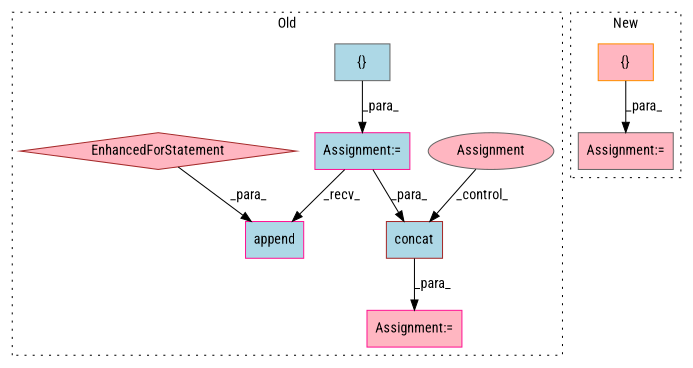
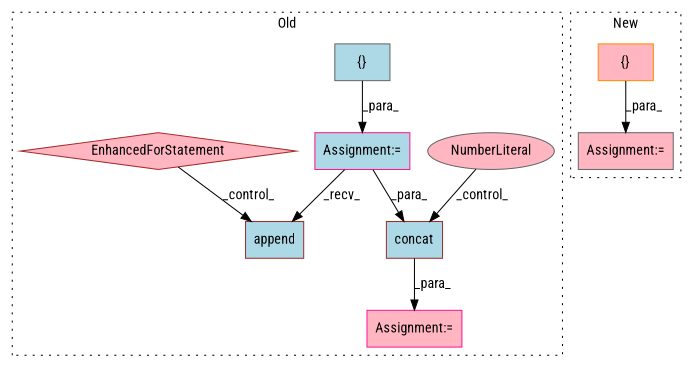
node "Assignment": label "Assignment" -> "NumberLiteral"
edge "EnhancedForStatement" -> "append": label "_para_" -> "_control_"
node "append": color deeppink -> brown
